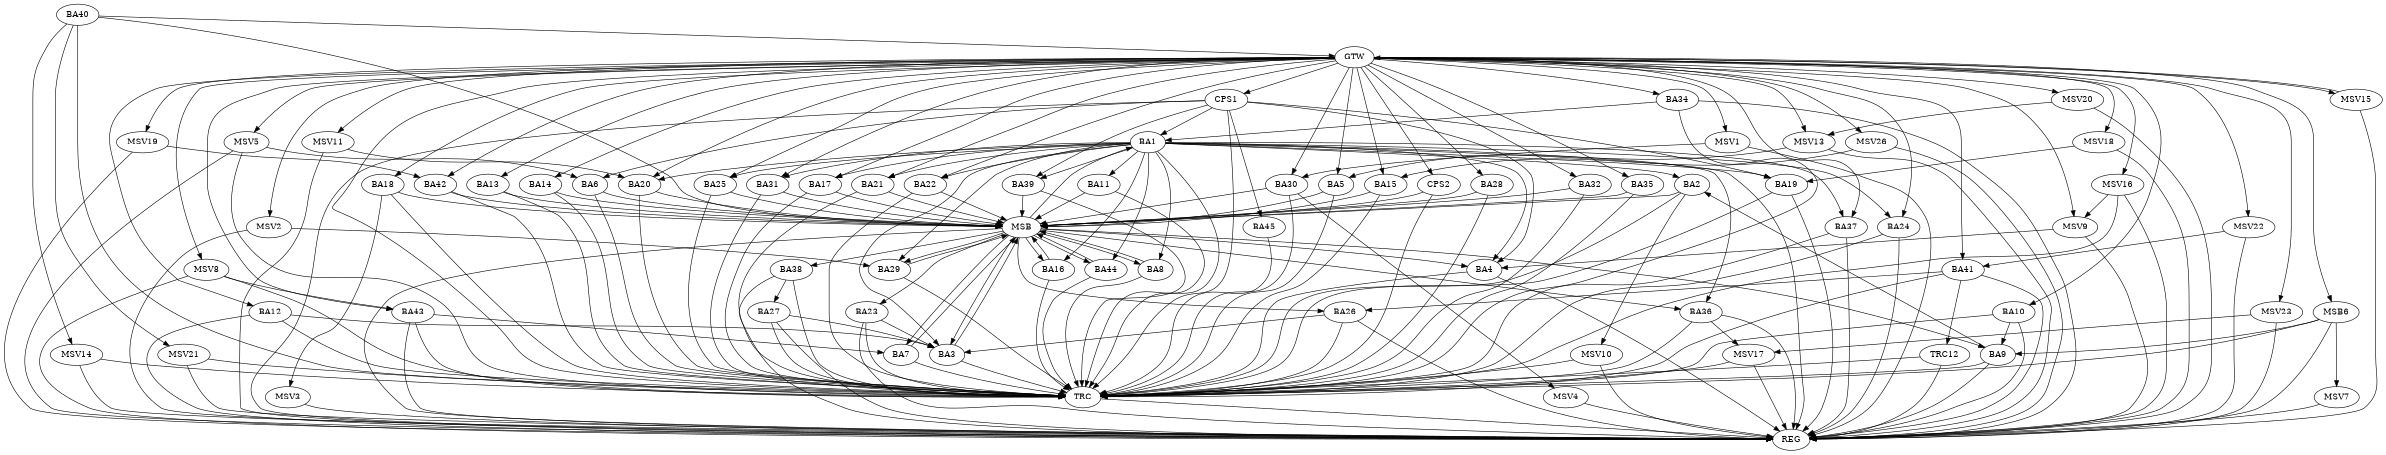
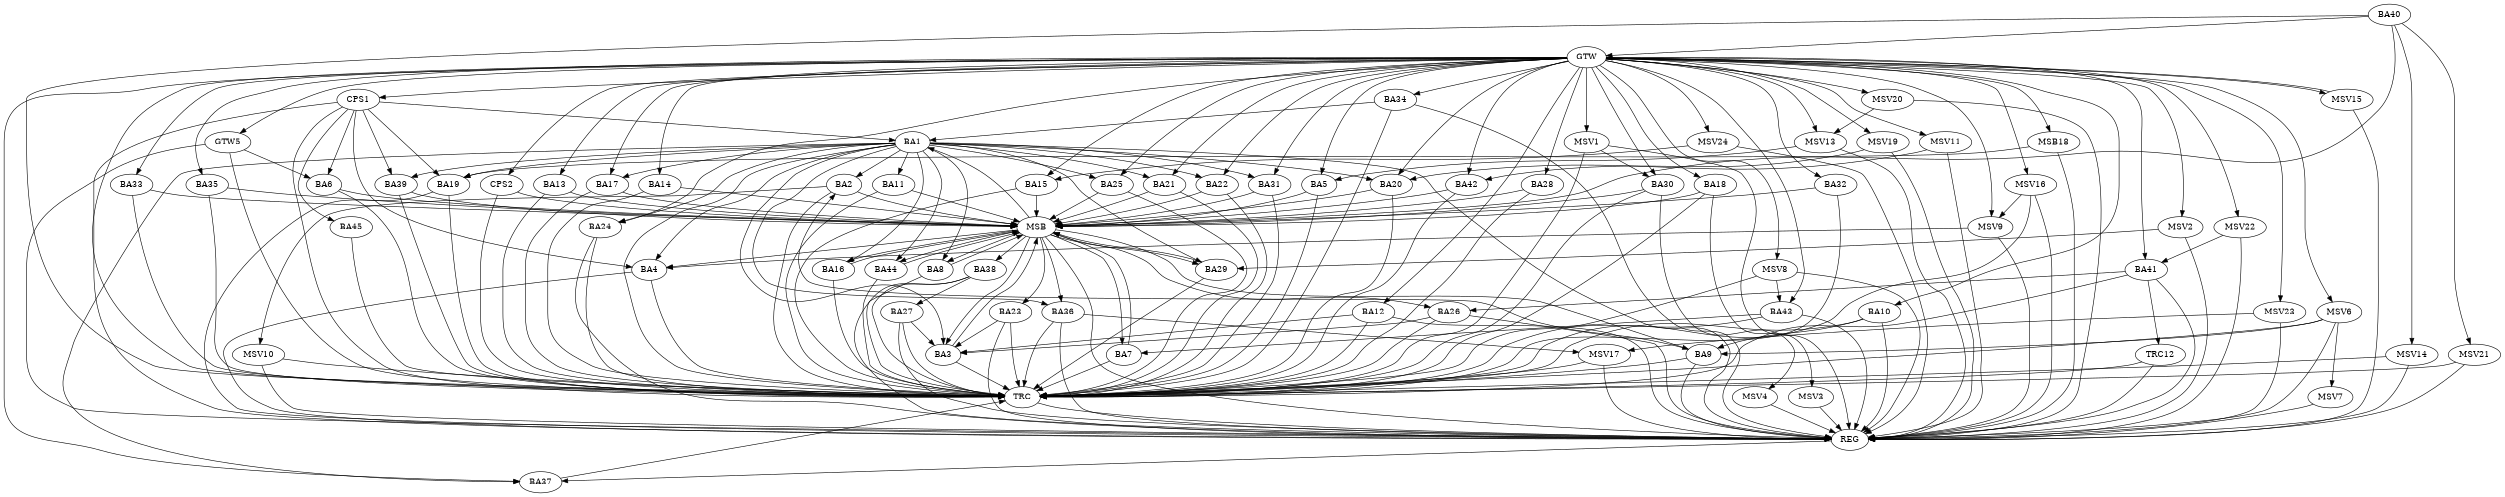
node "MSV5": label "MSV5" -> "GTW5"
node "MSV26": label "MSV26" -> "MSV24"
node "MSV18": label "MSV18" -> "MSB18"
node "BA33": added
node "MSB6": label "MSB6" -> "MSV6"
edge "BA37" -> "REG": reversed
edge "MSV1" -> "TRC": added
